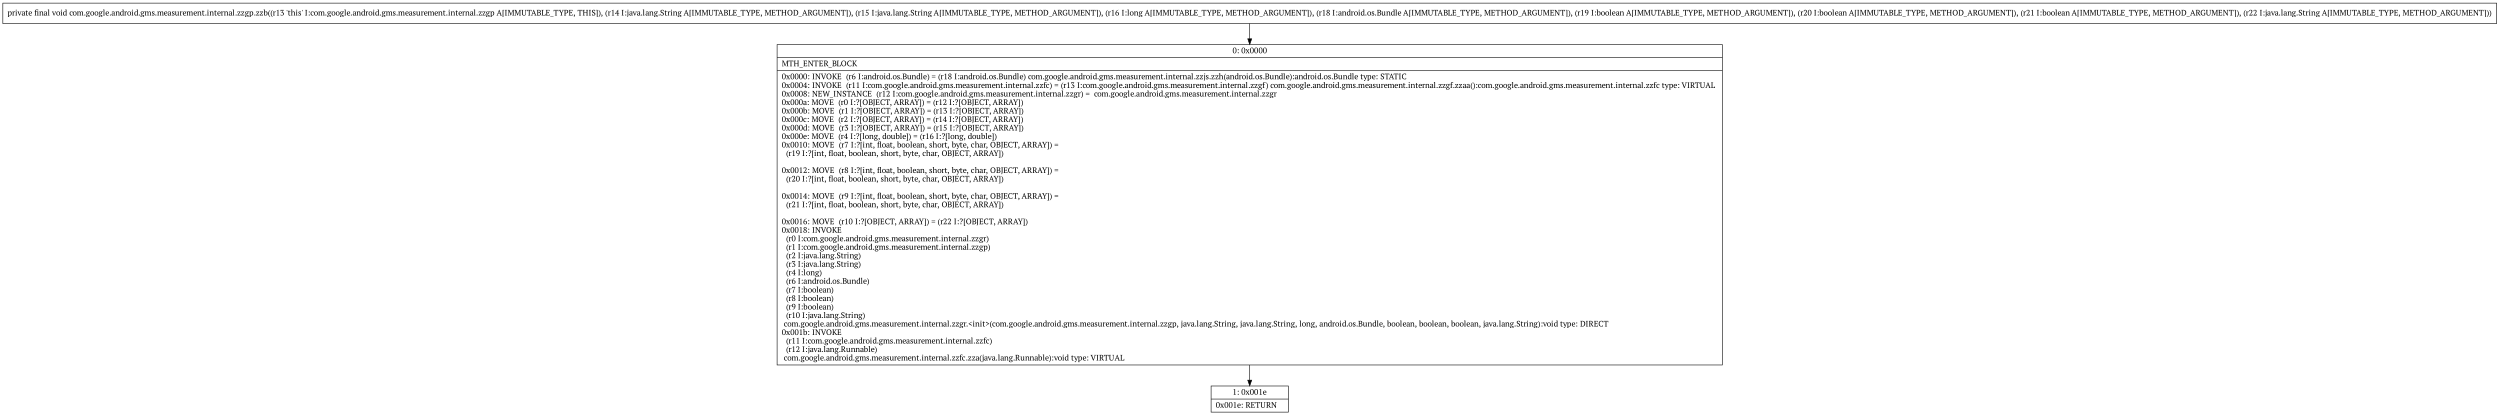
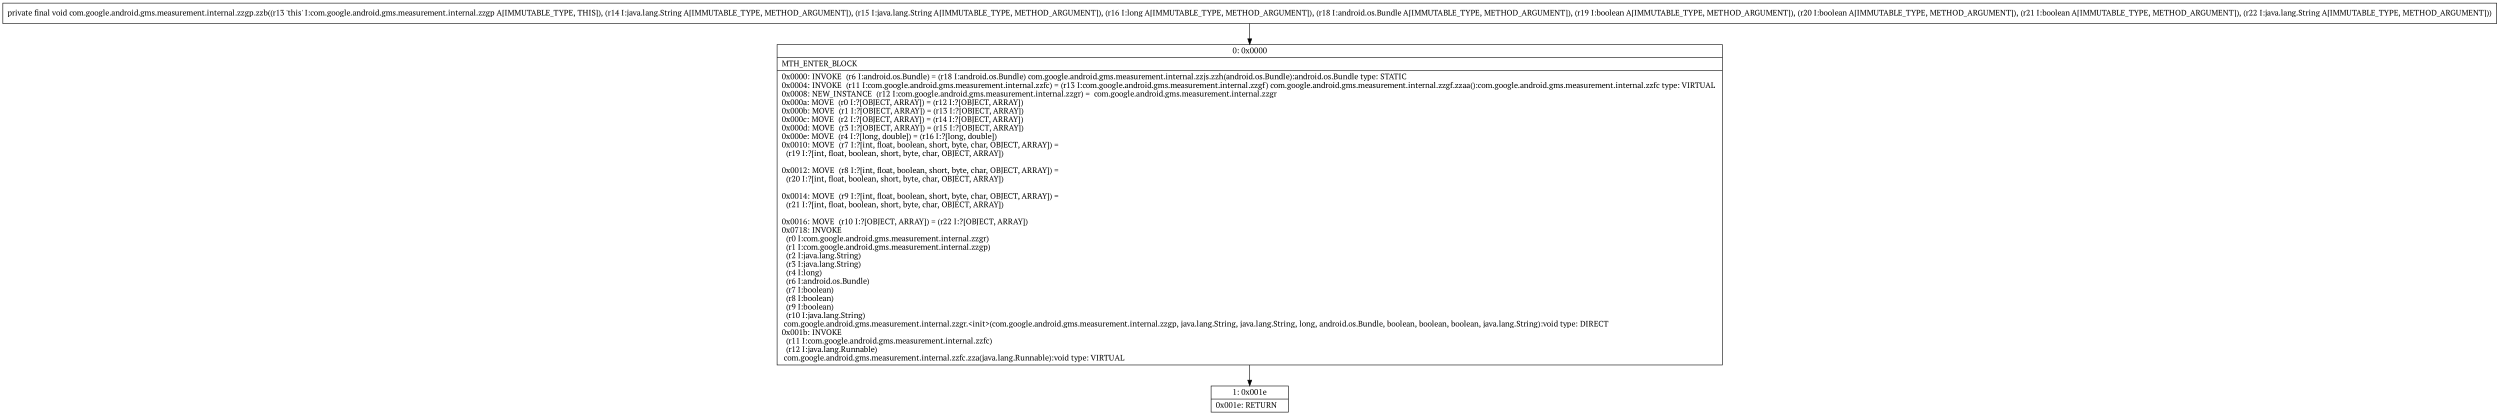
node "0: 0x0000": text "0x0018: INVOKE" -> "0x0718: INVOKE"
